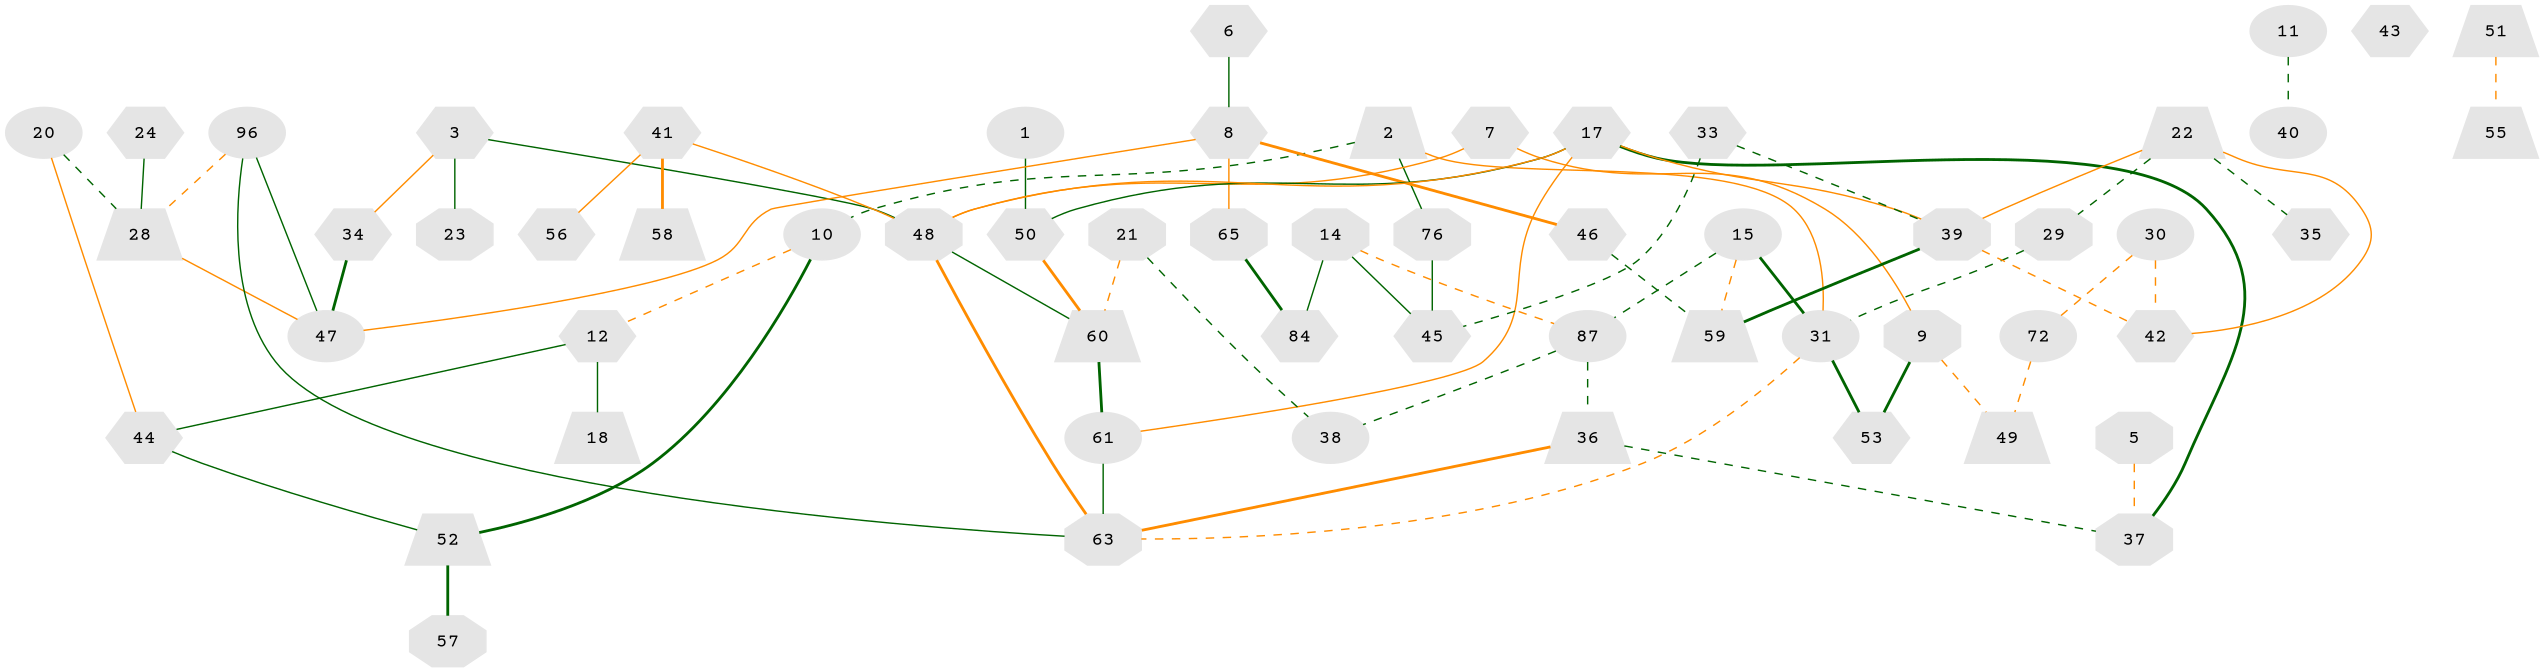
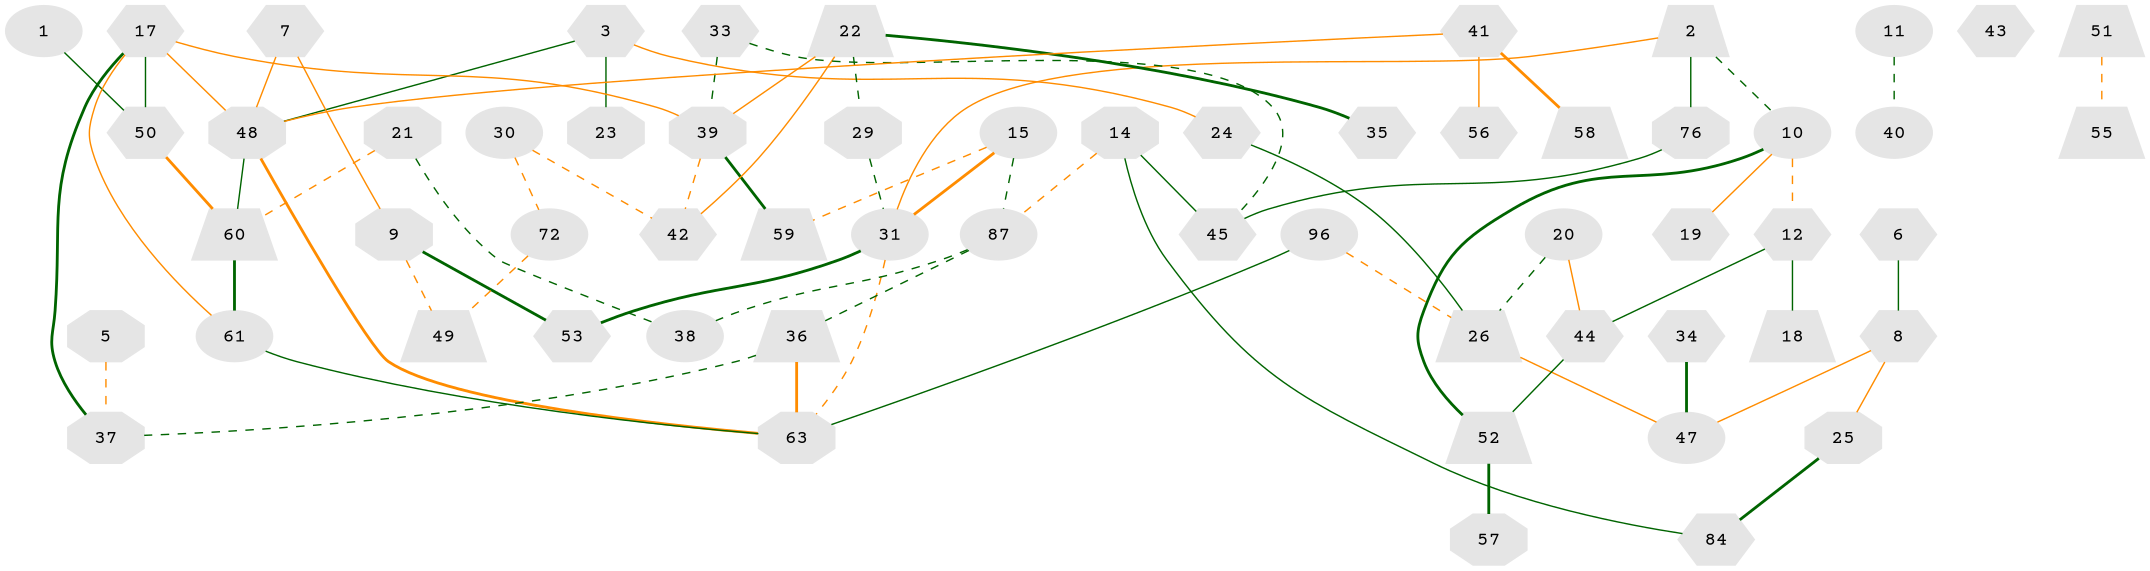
edge "3" -- "34": now "3" -- "24"
edge "22" -- "35": style dashed -> bold
node "28": label "28" -> "26"
edge "96" -- "47": removed
node "65": label "65" -> "25"
node "46": removed
node "19": added
edge "15" -- "31": color darkgreen -> darkorange
